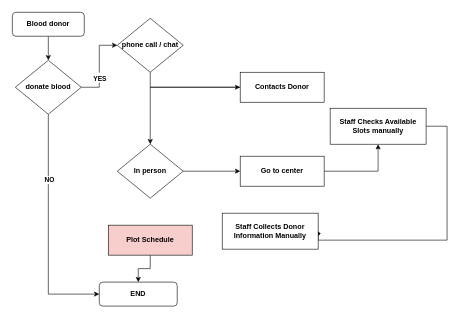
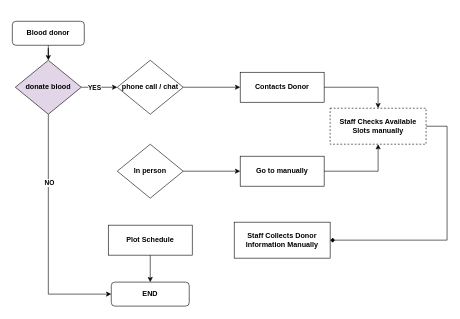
node "Blood donor": moved (48, 24) -> (48, 33)
node "phone call / chat": moved (150, 45) -> (150, 87)
node "donate blood": fillcolor #ffffff -> #e1d5e7
edge "Contacts Donor" -> "In person": now "Contacts Donor" -> "Staff Checks Available Slots manually"
node "Staff Checks Available Slots manually": style solid -> dashed
node "Go to center": label "Go to center" -> "Go to manually"
node "Staff Collects Donor Information Manually": moved (270, 231) -> (282, 240)
node "Plot Schedule": fillcolor #f8cecc -> #ffffff
node "END": moved (138, 294) -> (150, 294)
